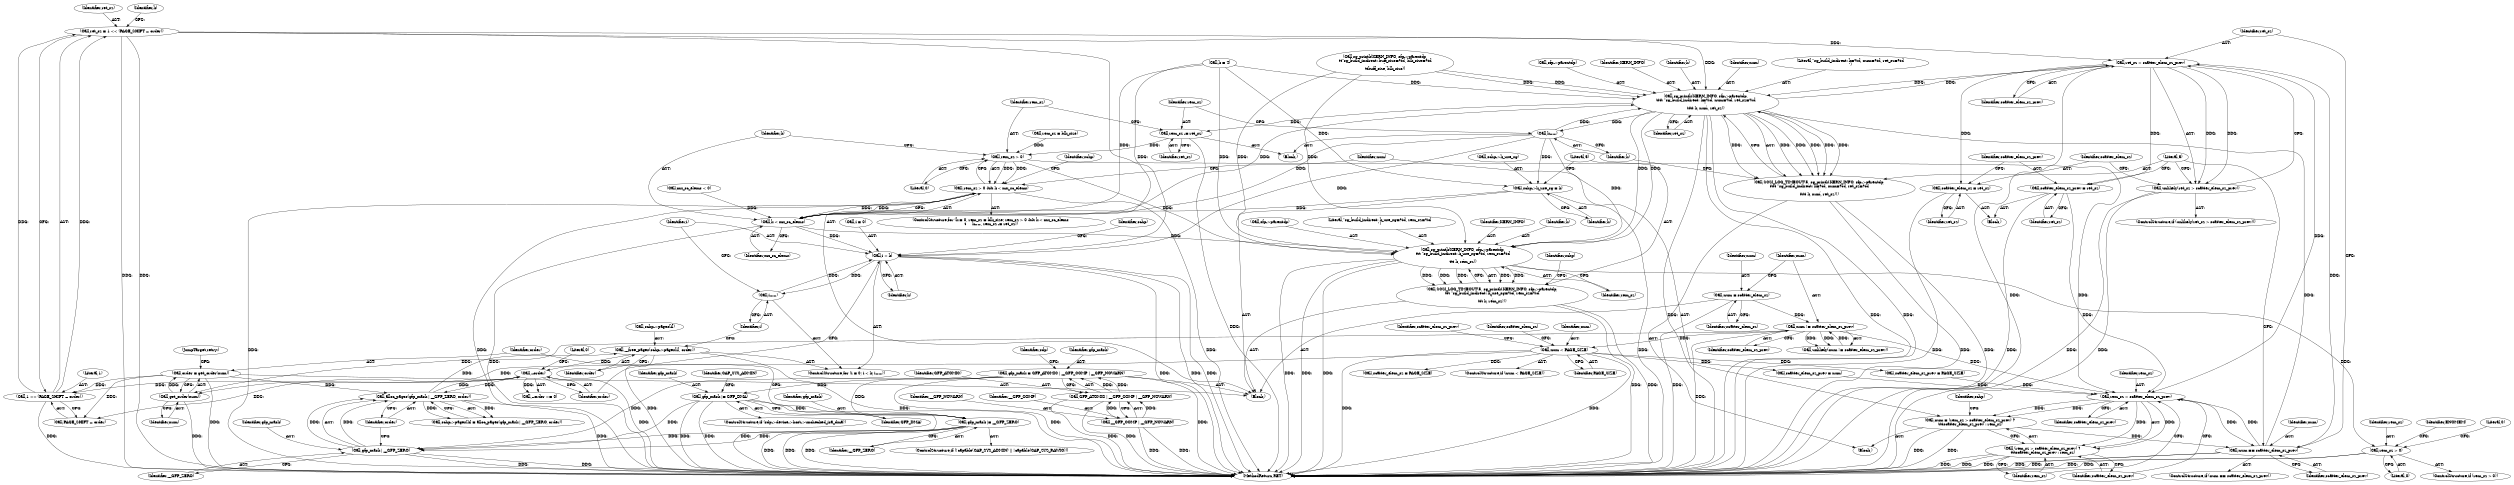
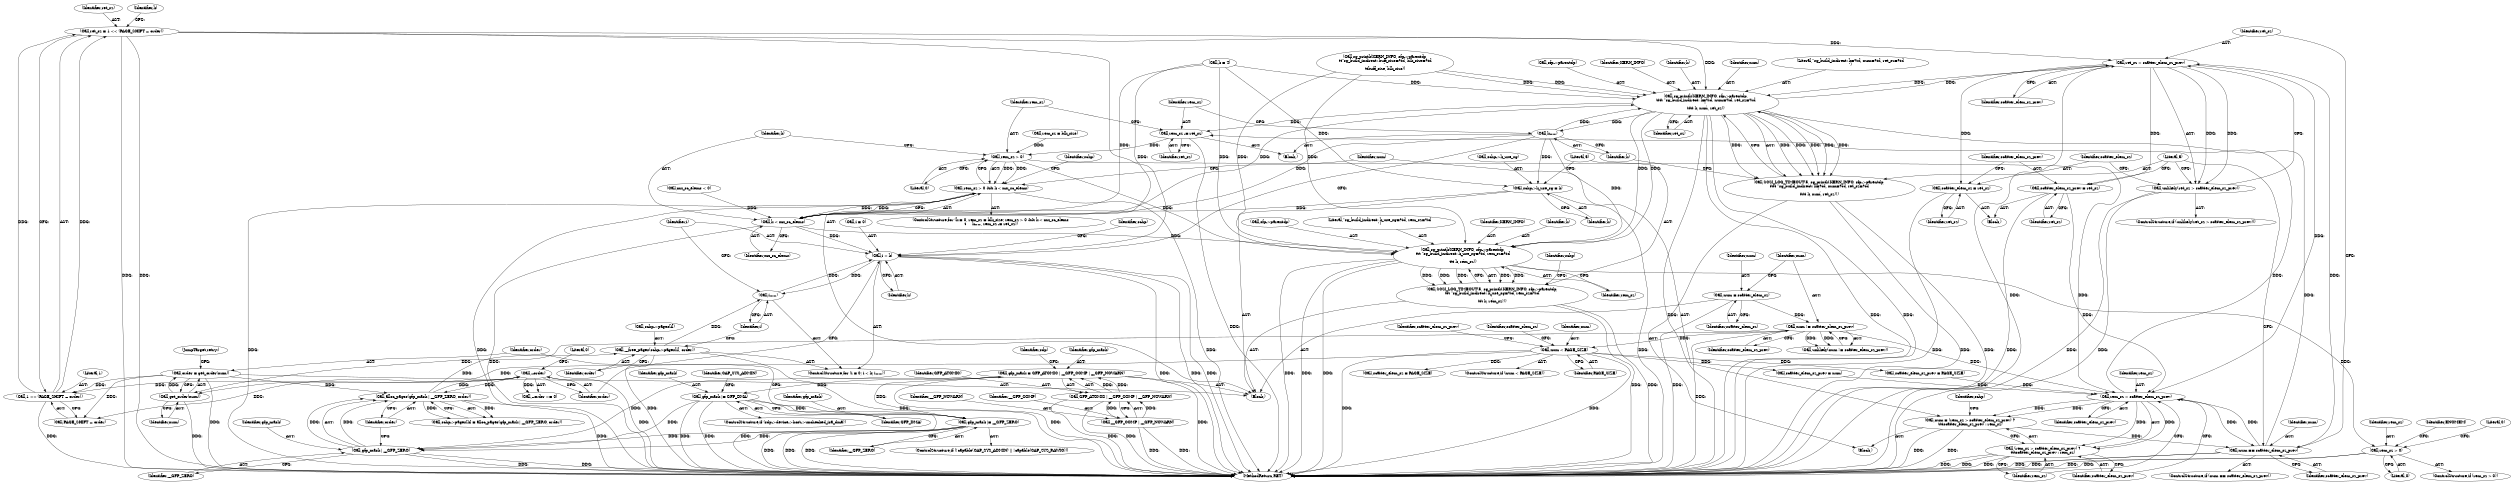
edge "(Call,rem_sz > scatter_elem_sz_prev)" -> "(Call,rem_sz -= ret_sz)": added, label "DDG:"
edge "(Call,k++)" -> "(Call,i < k)": label "DDG: " -> "CFG: "
edge "(Call,unlikely(num != scatter_elem_sz_prev))" -> "(Call,num != scatter_elem_sz_prev)": label "DDG: " -> "CFG: "
edge "(Call,__free_pages(schp->pages[i], order))" -> "(Call,--order)": now "(Call,__free_pages(schp->pages[i], order))" -> "(Call,i++)"
edge "(Call,gfp_mask = GFP_ATOMIC | __GFP_COMP | __GFP_NOWARN)" -> "(Call,GFP_ATOMIC | __GFP_COMP | __GFP_NOWARN)": label "CFG: " -> "AST: "
edge "(Call,gfp_mask = GFP_ATOMIC | __GFP_COMP | __GFP_NOWARN)" -> "(Call,gfp_mask |= __GFP_ZERO)": reversed
